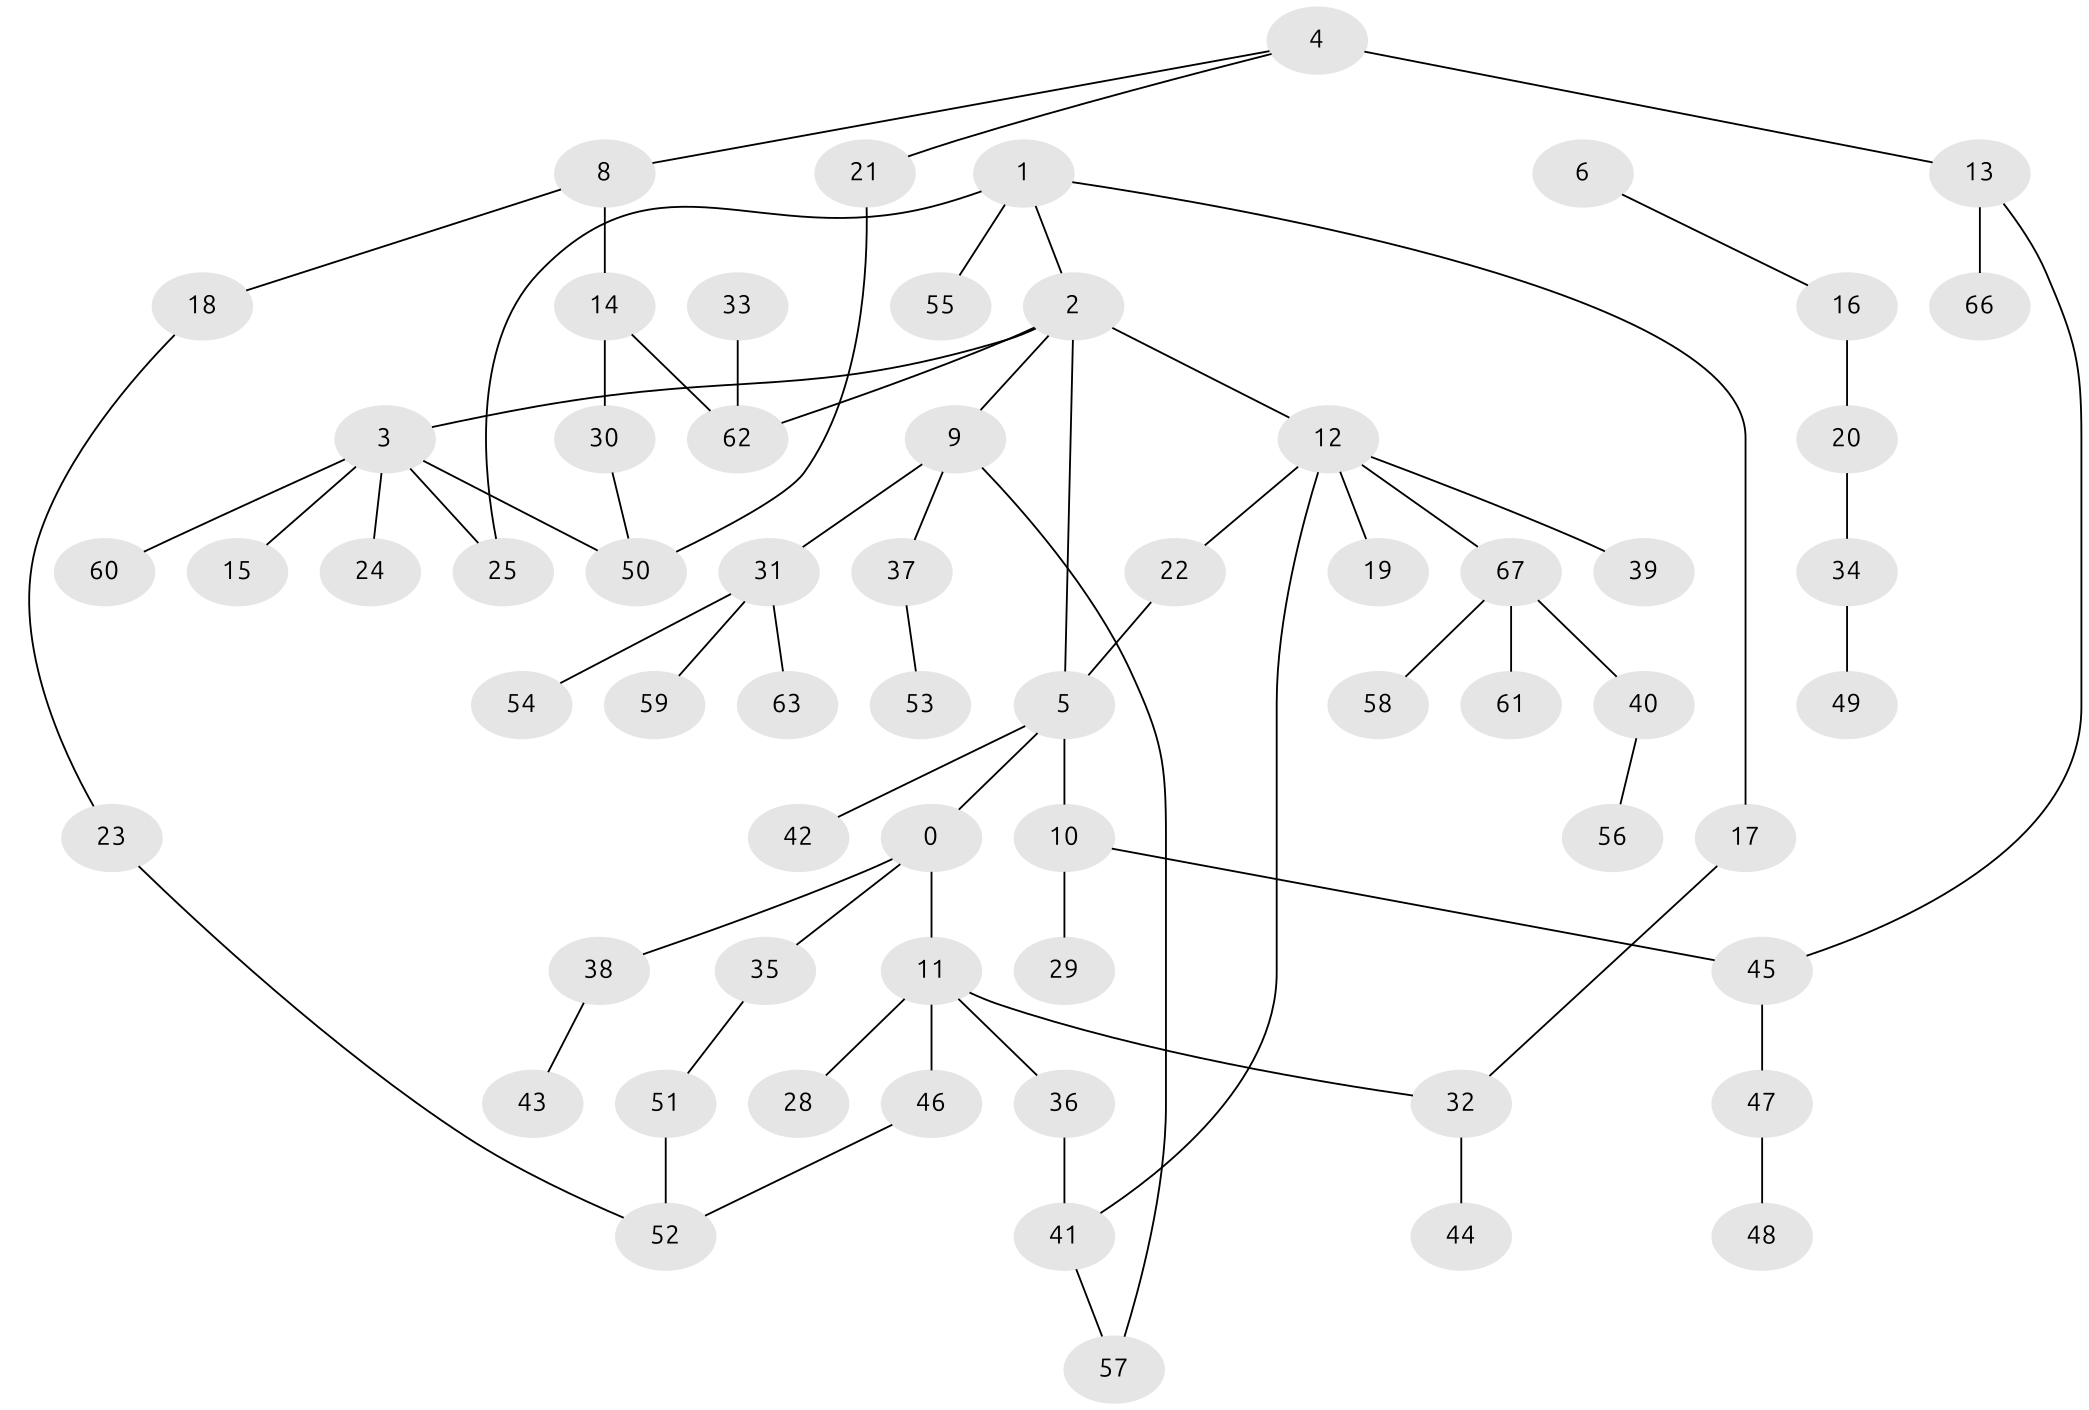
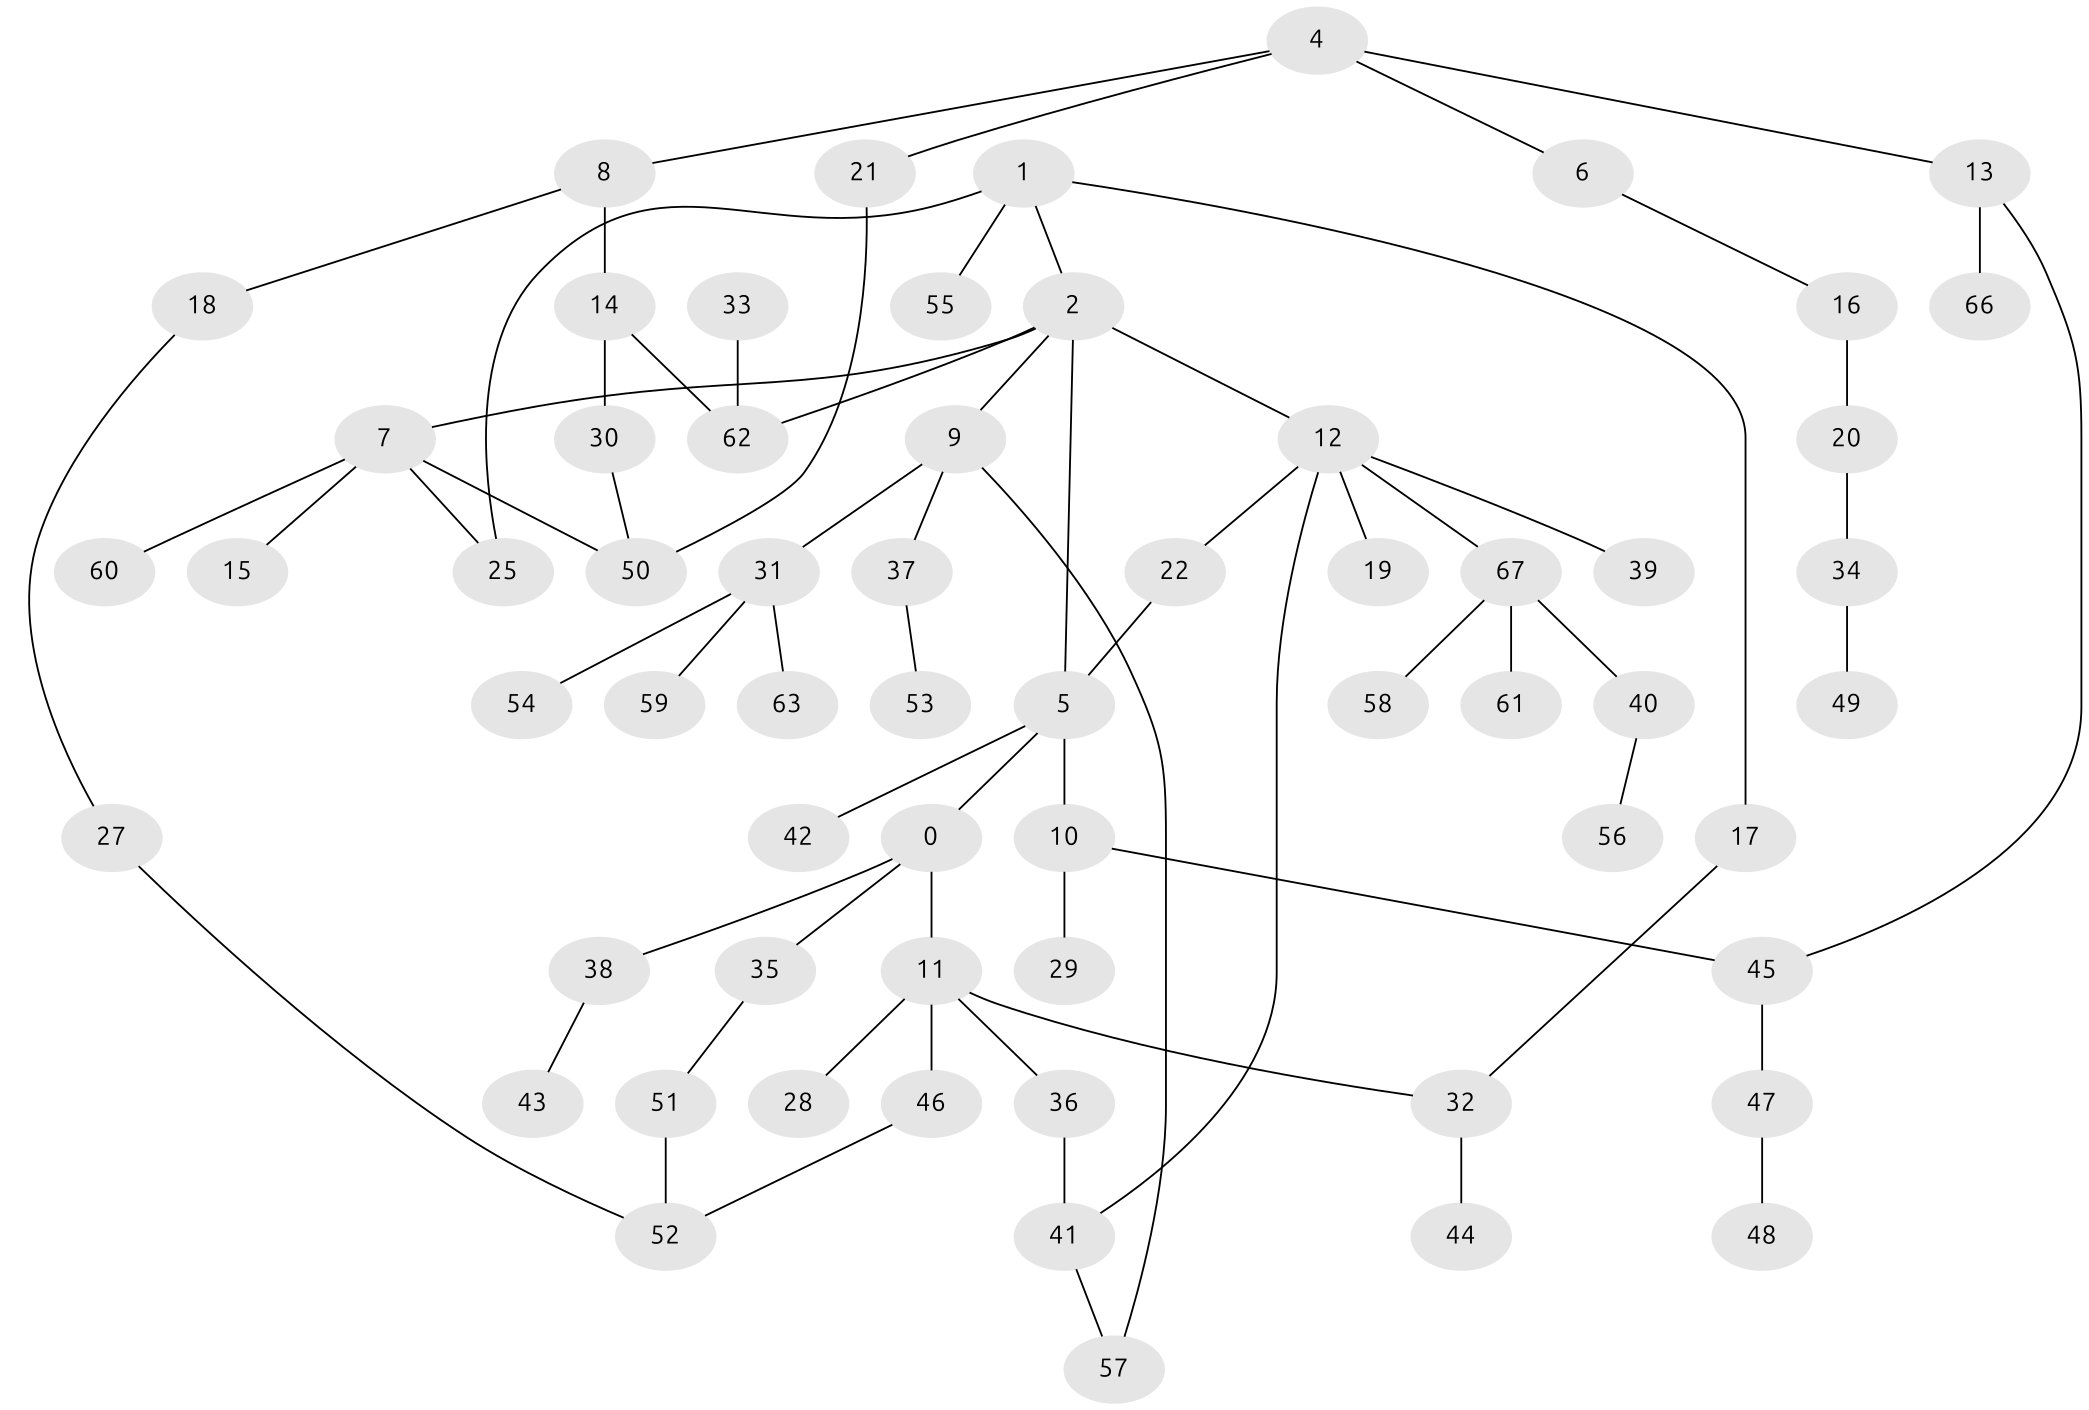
edge "4" -- "6": added
node "3": label "3" -> "7"
node "24": removed
node "23": label "23" -> "27"
